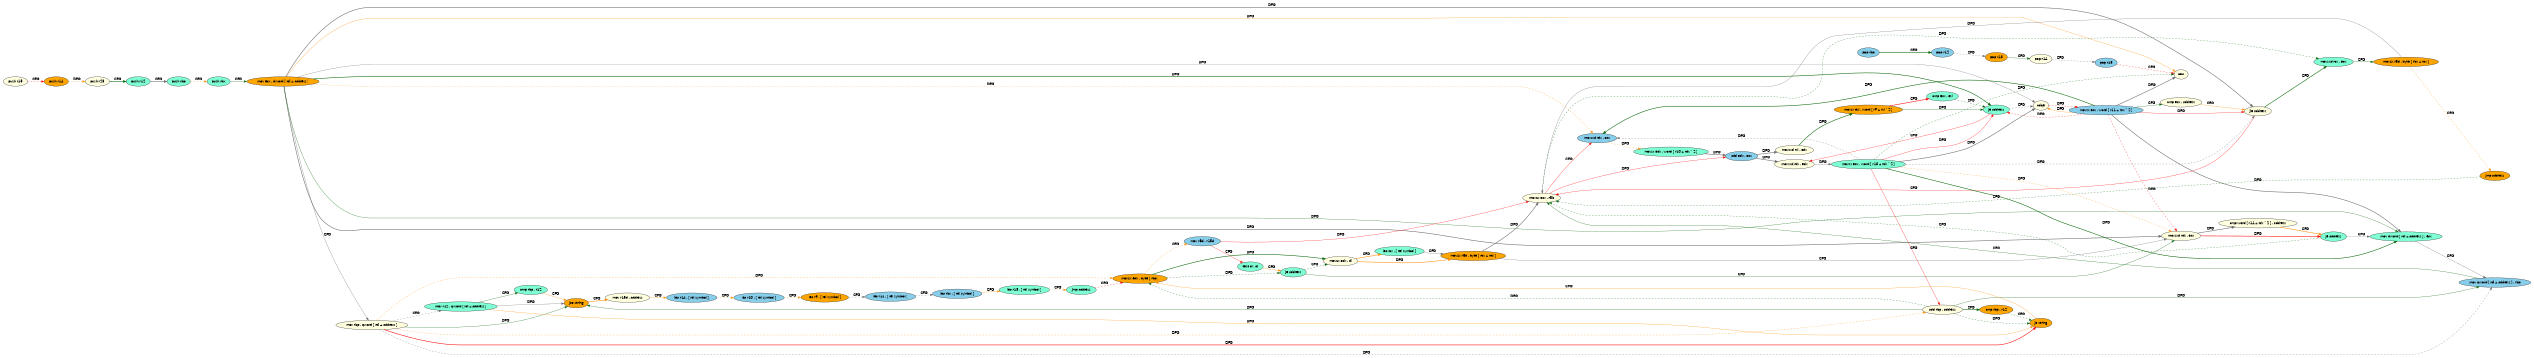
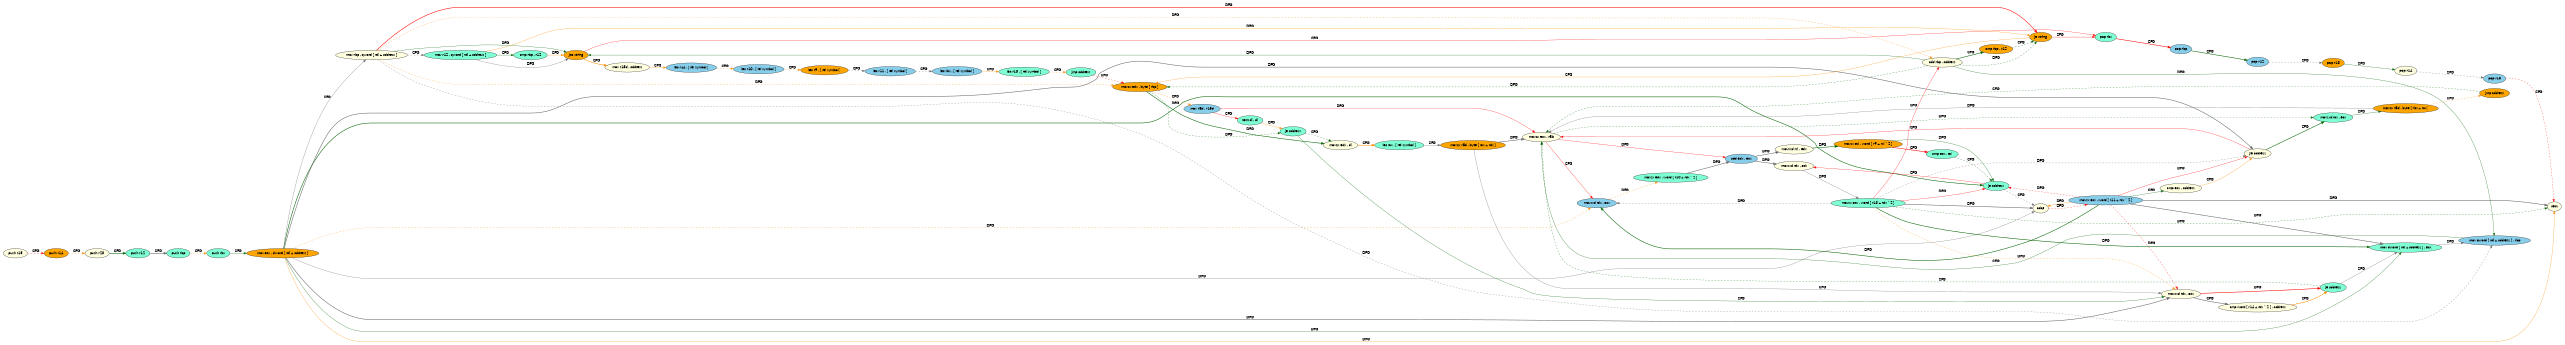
node "pop rbx": added
edge "push r14" -> "push r23": label "DFG" -> "CFG"
edge "movzx edx , dl" -> "movzx r8d , byte [ rcx + rdx ]": removed, label "DFG"
